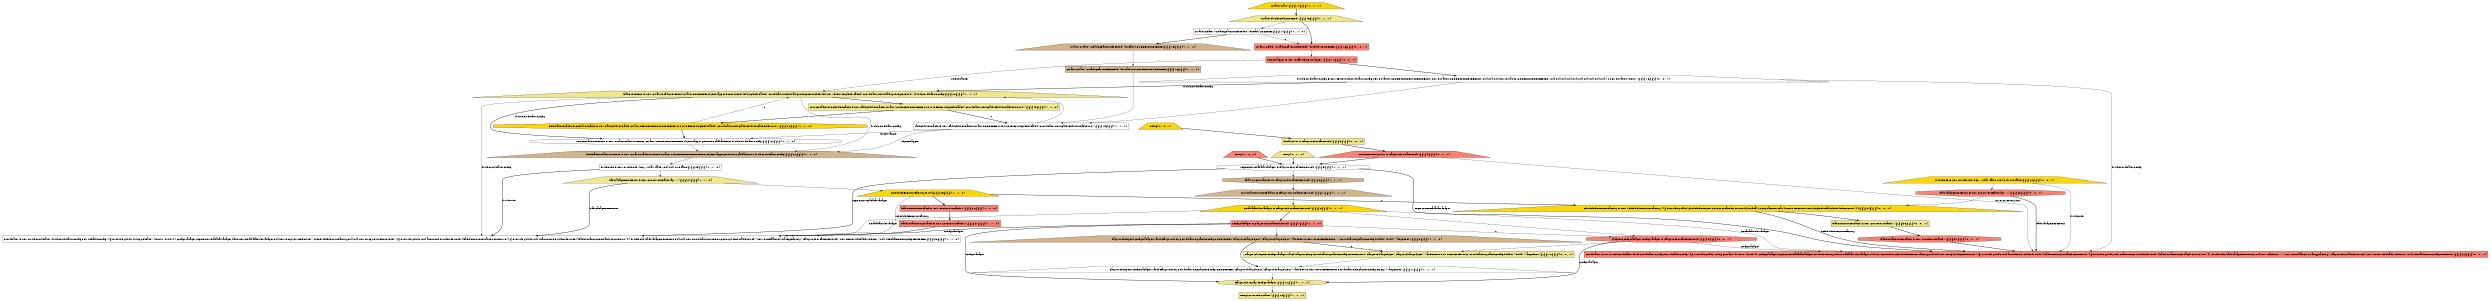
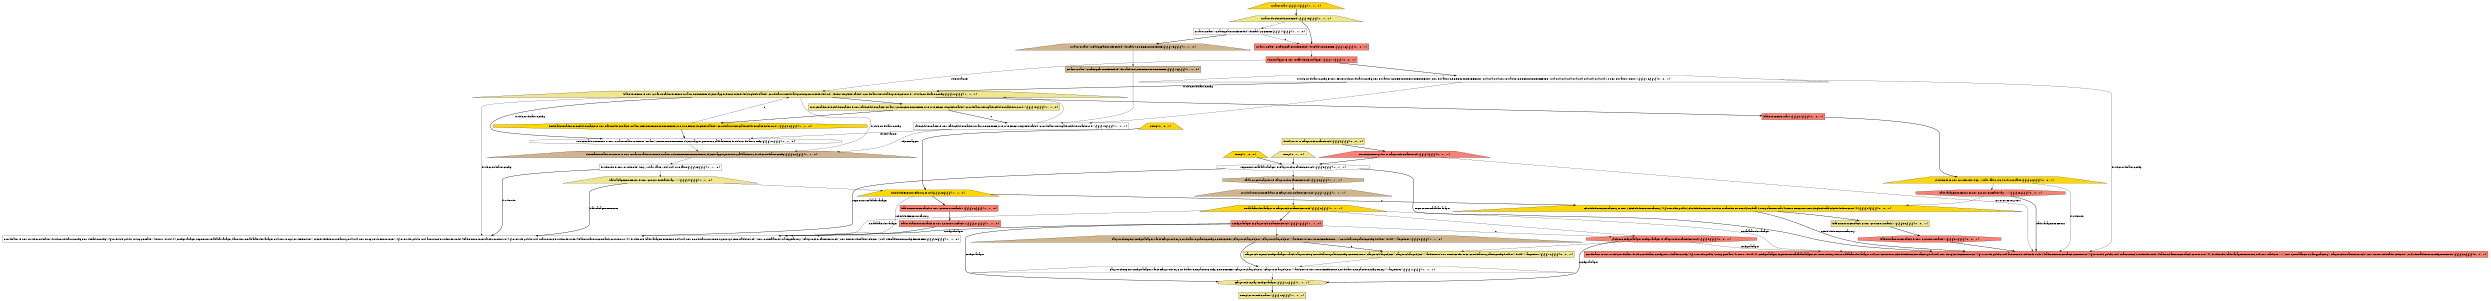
node "loadQueuePeon.start()@@@21@@@['0', '0', '1']": added
edge "setUp['0', '0', '1']" -> "druidServer = EasyMock.createMock()@@@3@@@['0', '0', '1']": now "setUp['0', '0', '1']" -> "scheduledExecutorFactory = null@@@25@@@['1', '1', '0']"
node "setUp['1', '0', '0']": fillcolor salmon -> gold
edge "EasyMock.replay(configManager)@@@12@@@['1', '1', '1']" -> "setupServerAndCurator()@@@13@@@['1', '1', '1']": style solid -> bold
